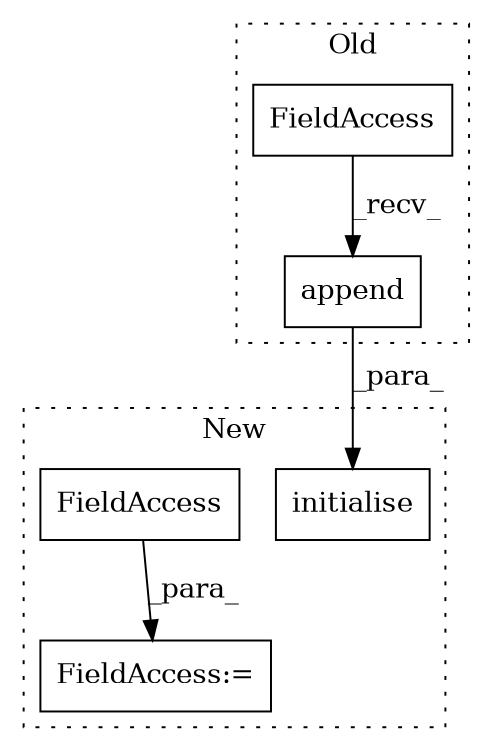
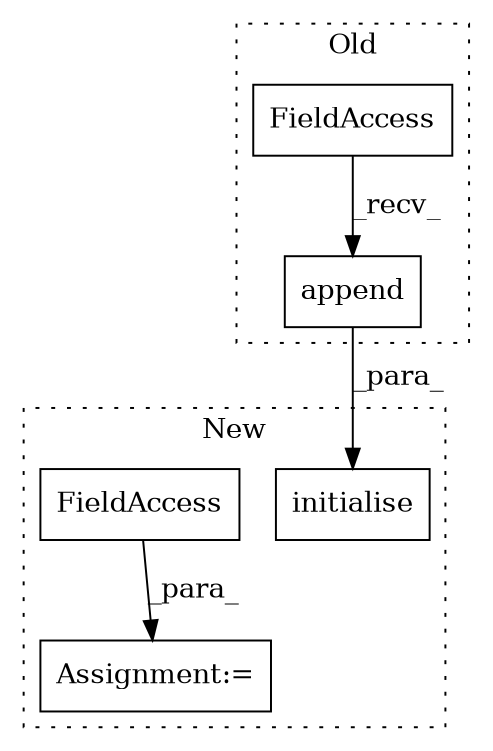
node "FieldAccess:=": label "FieldAccess:=" -> "Assignment:="
